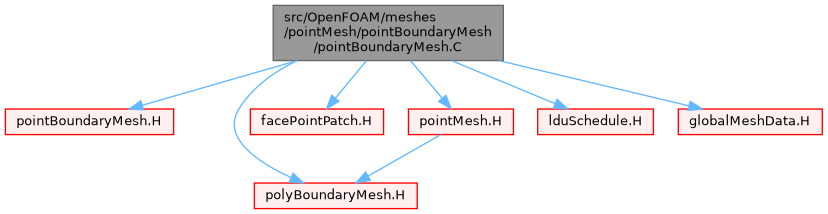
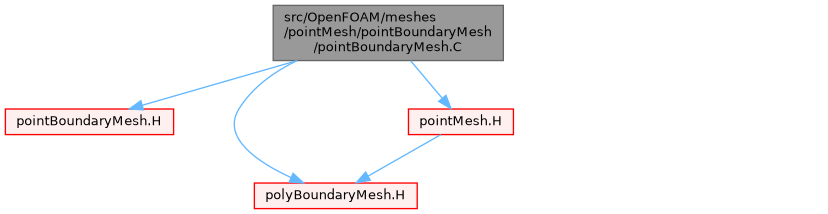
node "facePointPatch.H": removed
node "lduSchedule.H": removed
node "globalMeshData.H": removed
